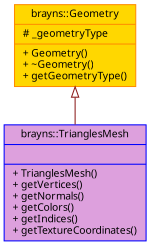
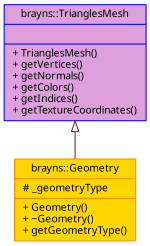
edge "brayns::TrianglesMesh" -> "brayns::Geometry": reversed
